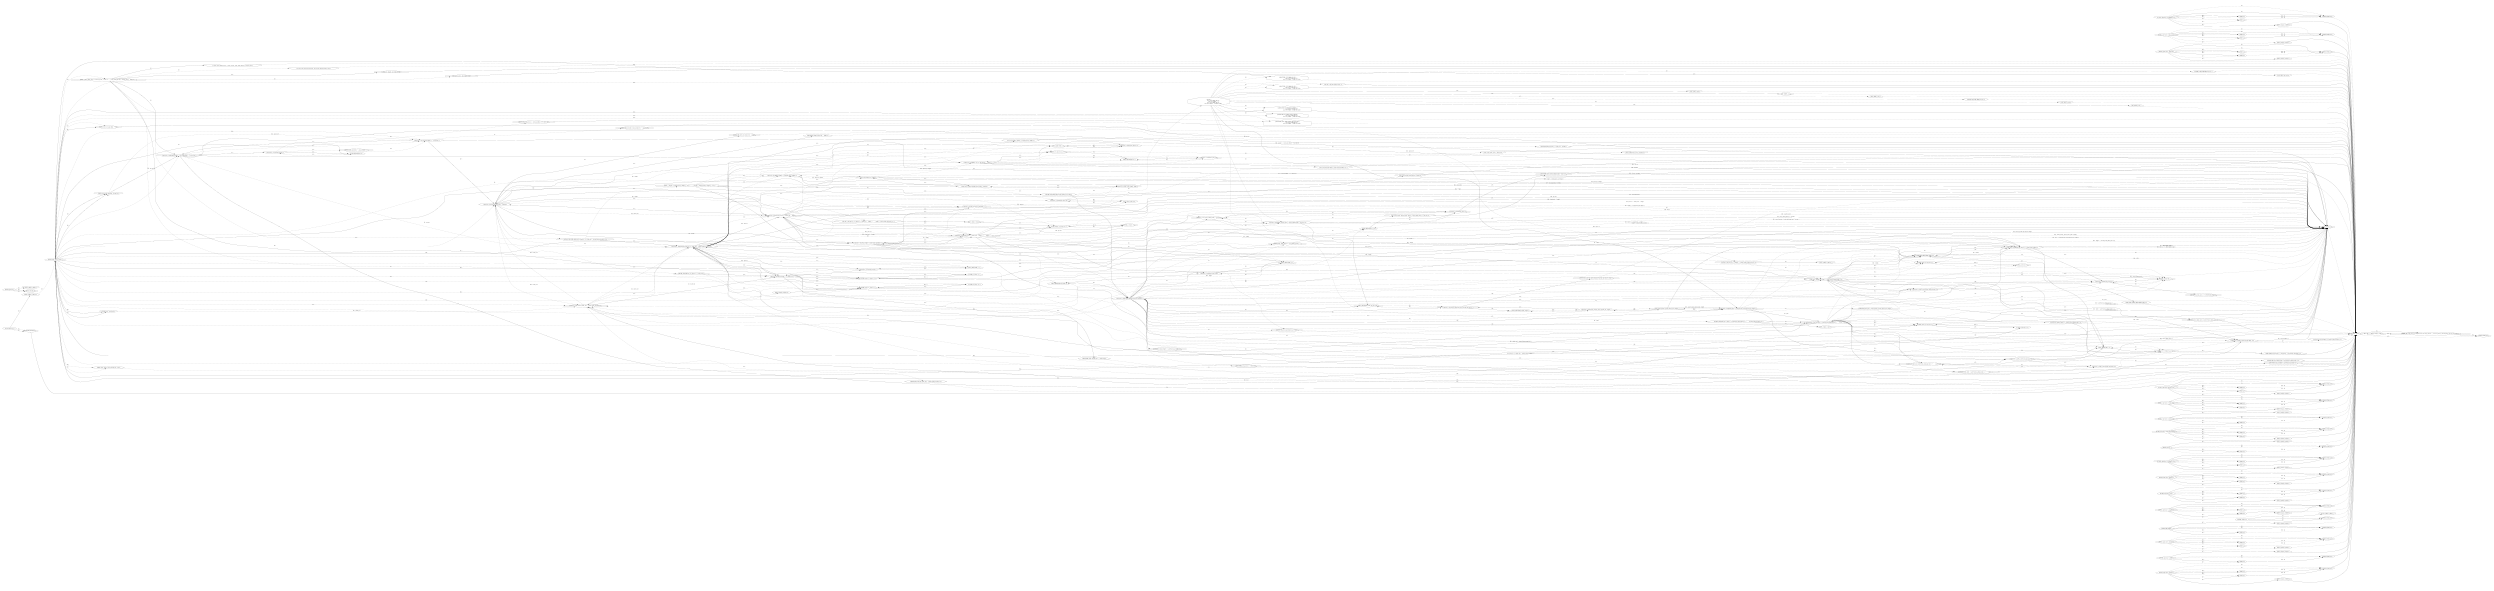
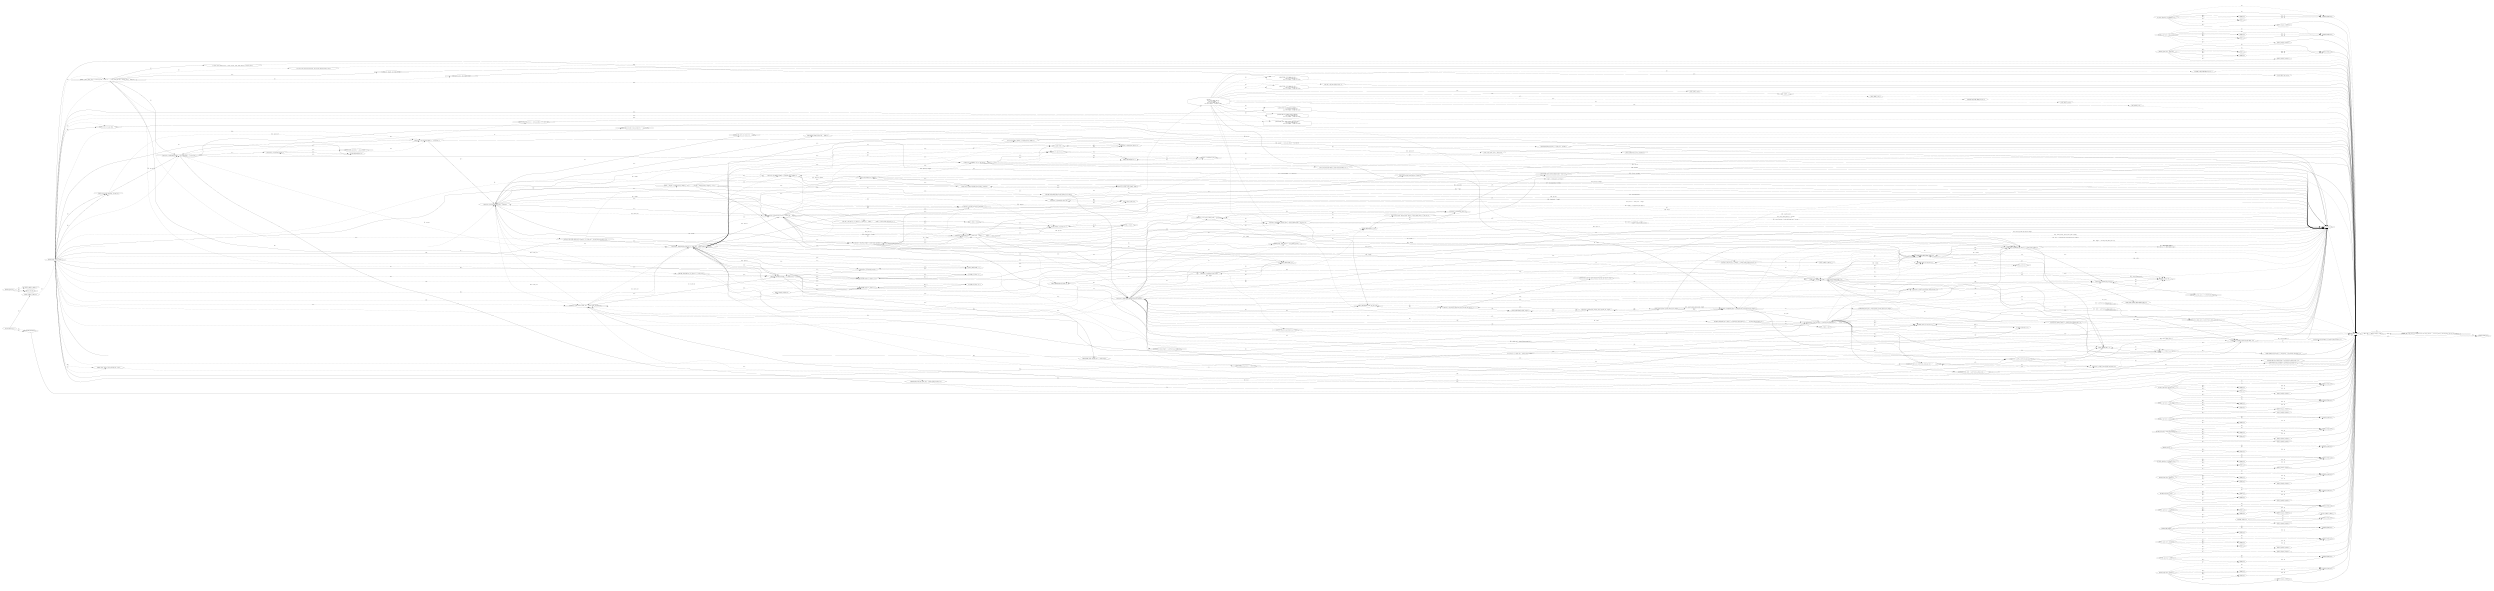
node "(PARAM,void *chunk_end)": removed
edge "(<operator>.indirectFieldAccess,param.p->type)" -> "(IDENTIFIER,param,switch(param.p->type))": now "(<operator>.indirectFieldAccess,param.p->type)" -> "(WORD_ROUND,WORD_ROUND(length))"
